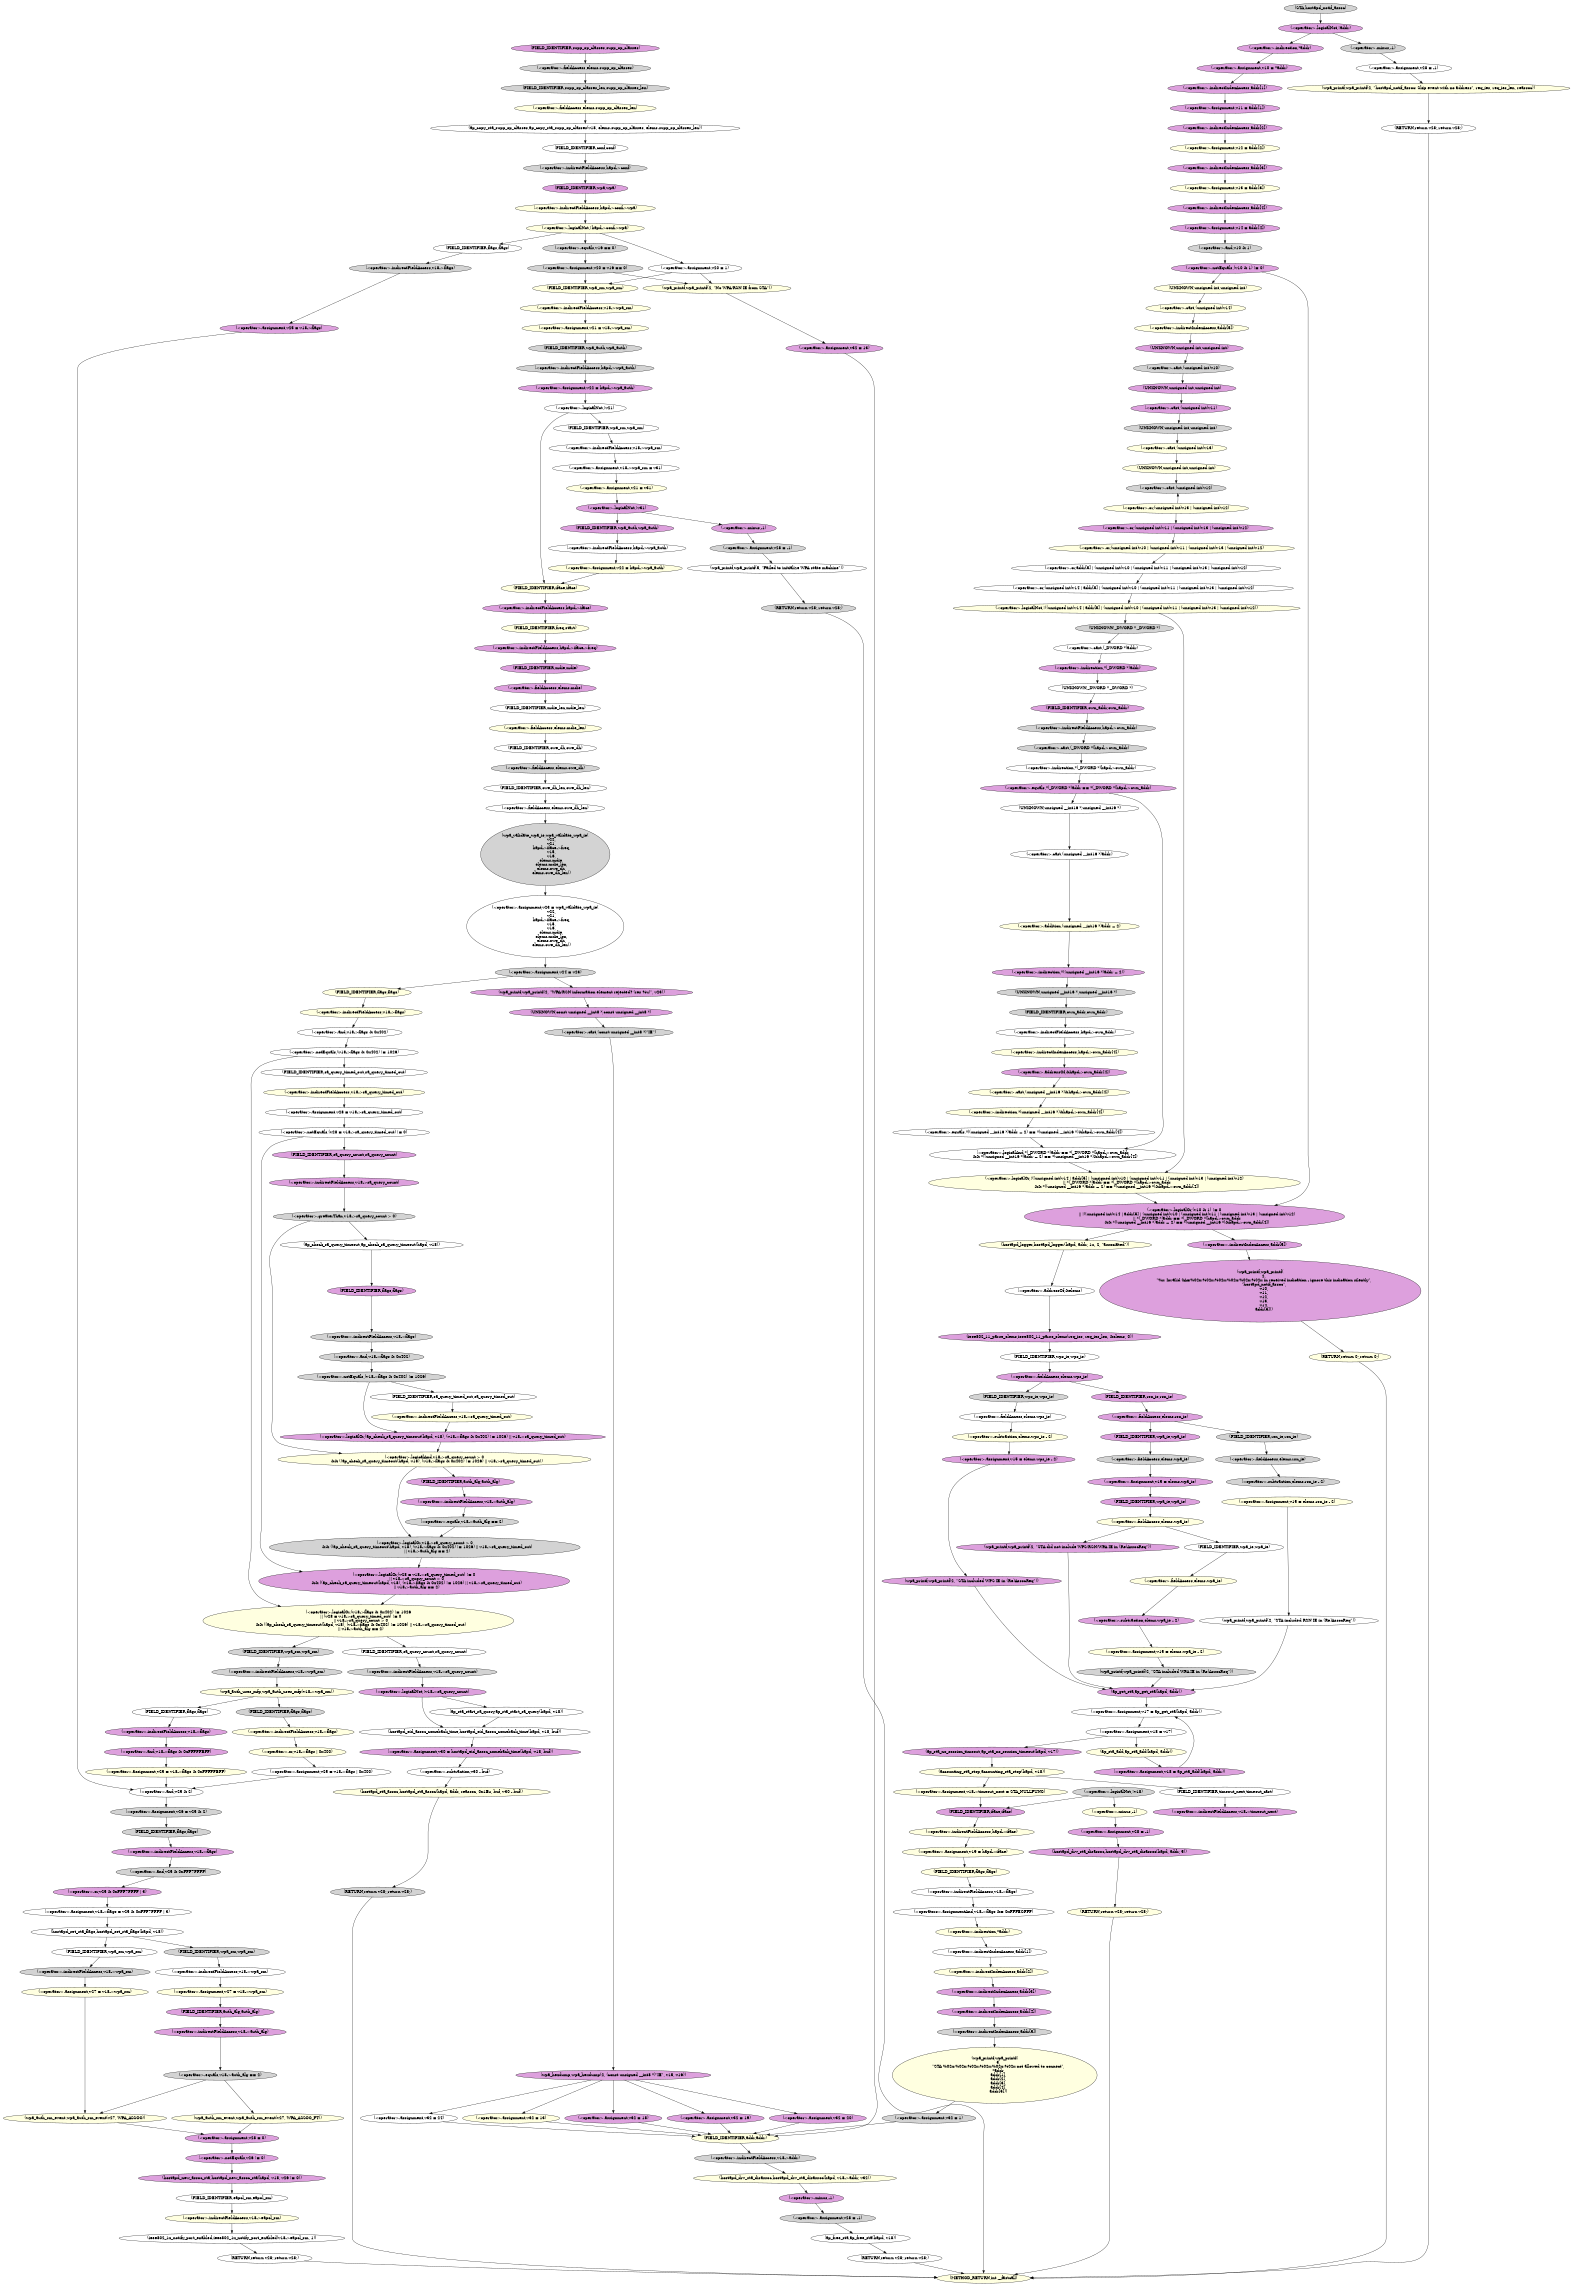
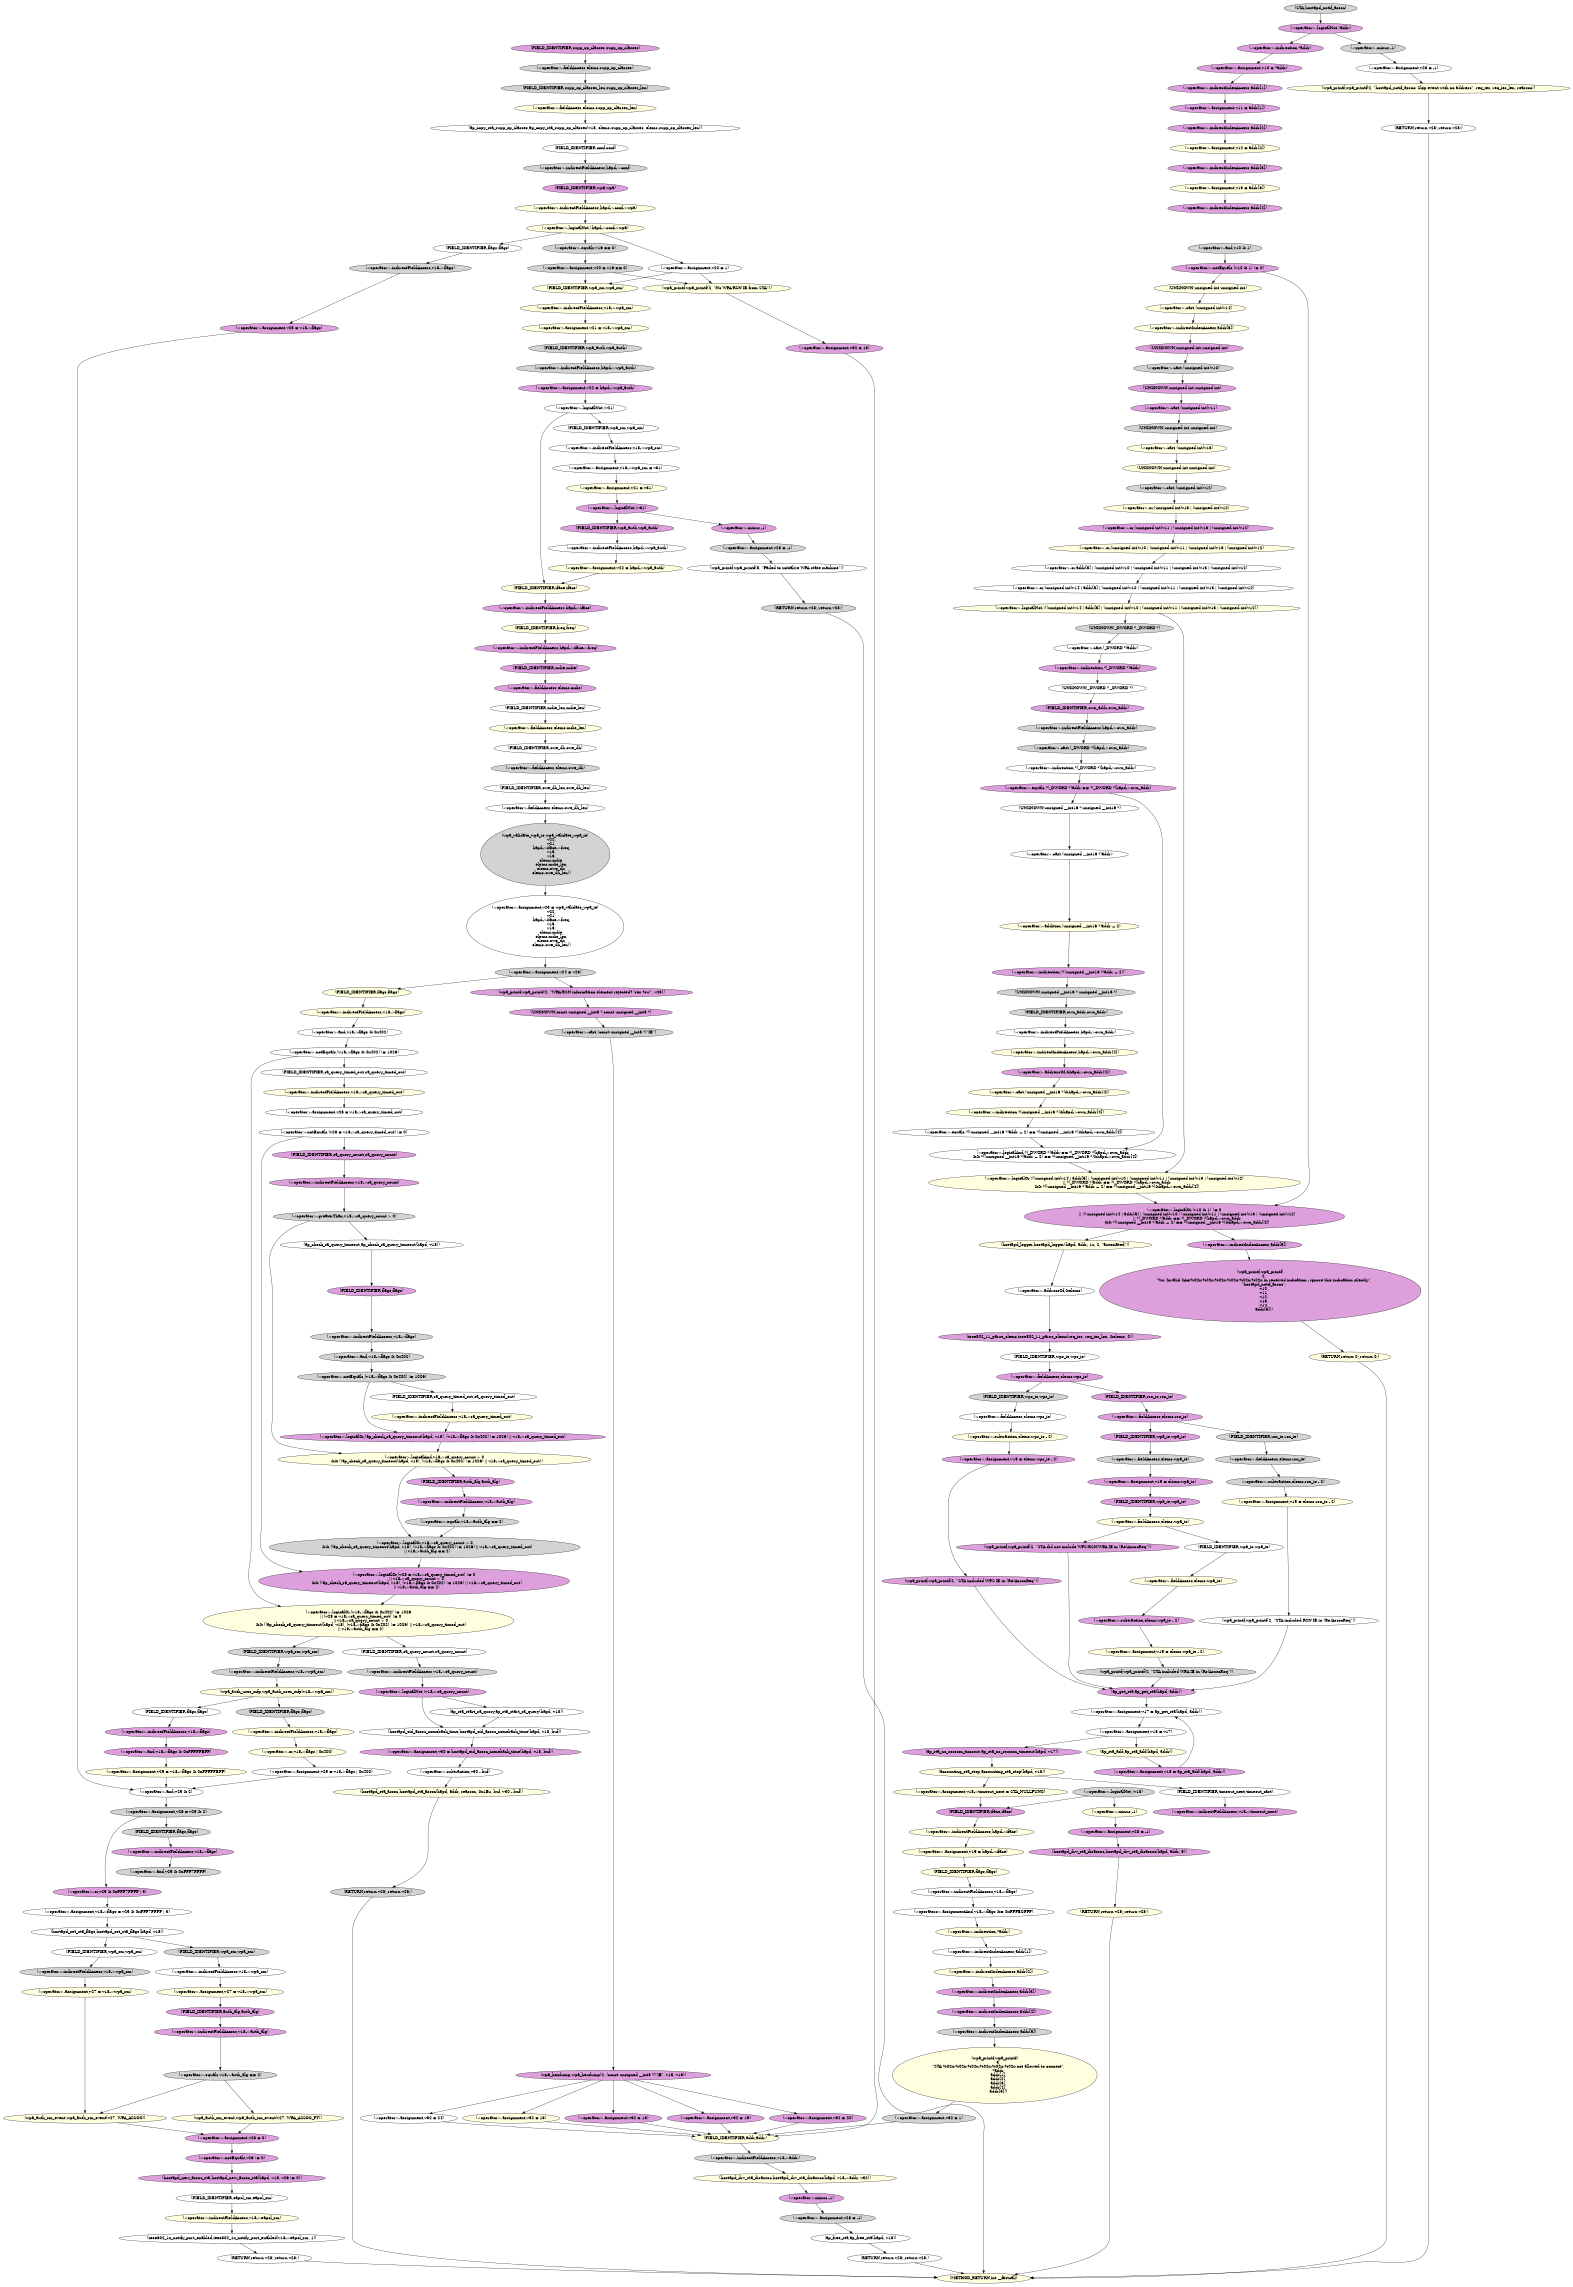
node "(<operator>.assignment,v14 = addr[4])": removed
edge "(<operator>.or,(unsigned int)v13 | (unsigned int)v12)" -> "(<operator>.cast,(unsigned int)v12)": reversed
node "(FIELD_IDENTIFIER,freq,start)": label "(FIELD_IDENTIFIER,freq,start)" -> "(FIELD_IDENTIFIER,freq,freq)"
edge "(FIELD_IDENTIFIER,mdie_len,mdie_len)" -> "(<operator>.fieldAccess,elems.mdie_len)": added
edge "(<operator>.assignment,v28 = v18->sa_query_timed_out)" -> "(<operator>.notEquals,(v28 = v18->sa_query_timed_out) != 0)": removed
edge "(<operator>.subtraction,elems.rsn_ie - 2)" -> "(<operator>.assignment,v15 = elems.rsn_ie - 2)": added
edge "(<operator>.and,v25 & 0xFFF7FFFF)" -> "(<operator>.or,v25 & 0xFFF7FFFF | 3)": now "(<operator>.assignment,v26 = v25 & 2)" -> "(<operator>.or,v25 & 0xFFF7FFFF | 3)"
